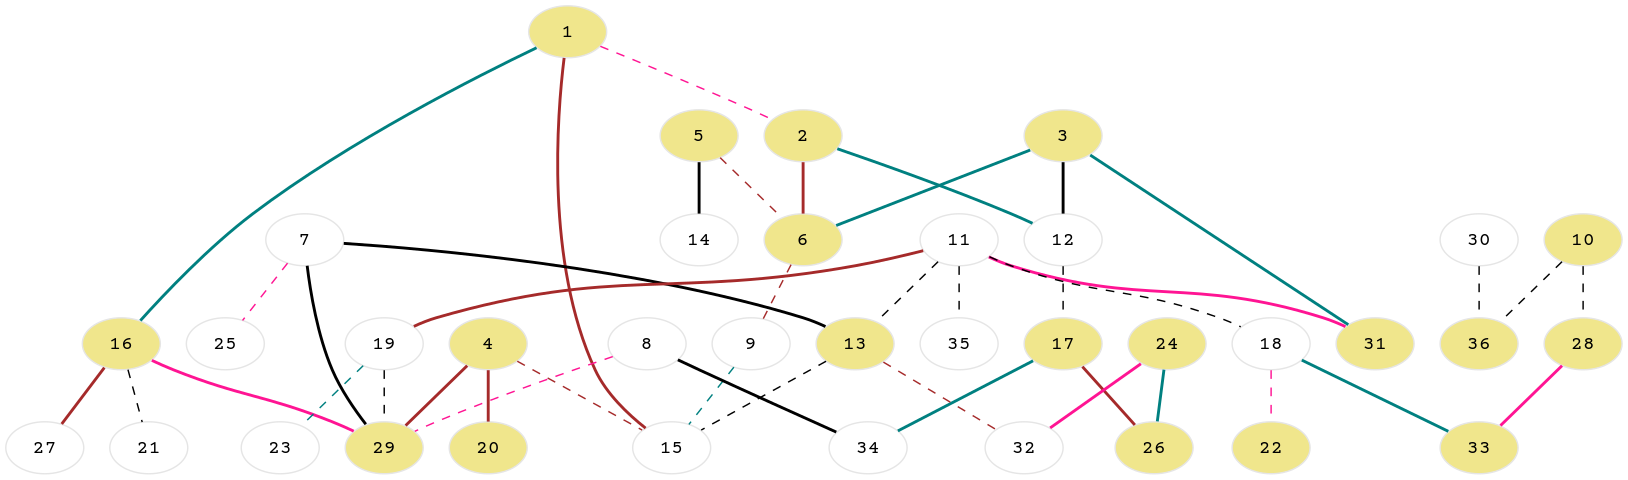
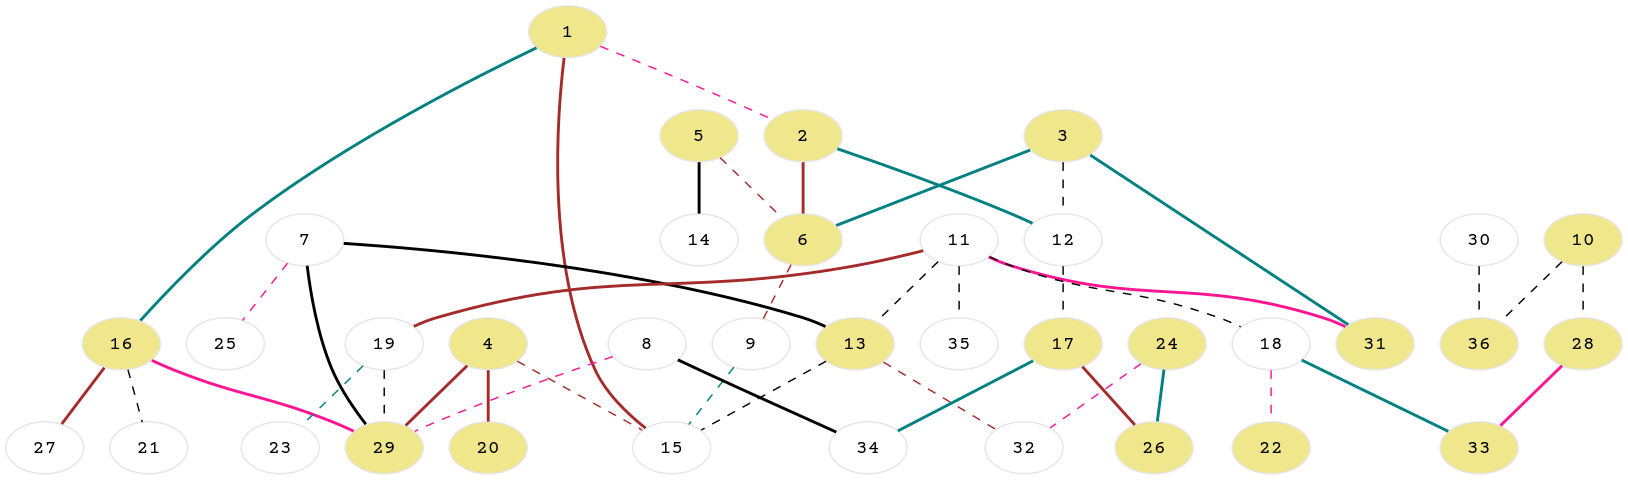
edge "3" -- "12": style bold -> dashed
edge "24" -- "32": style bold -> dashed
